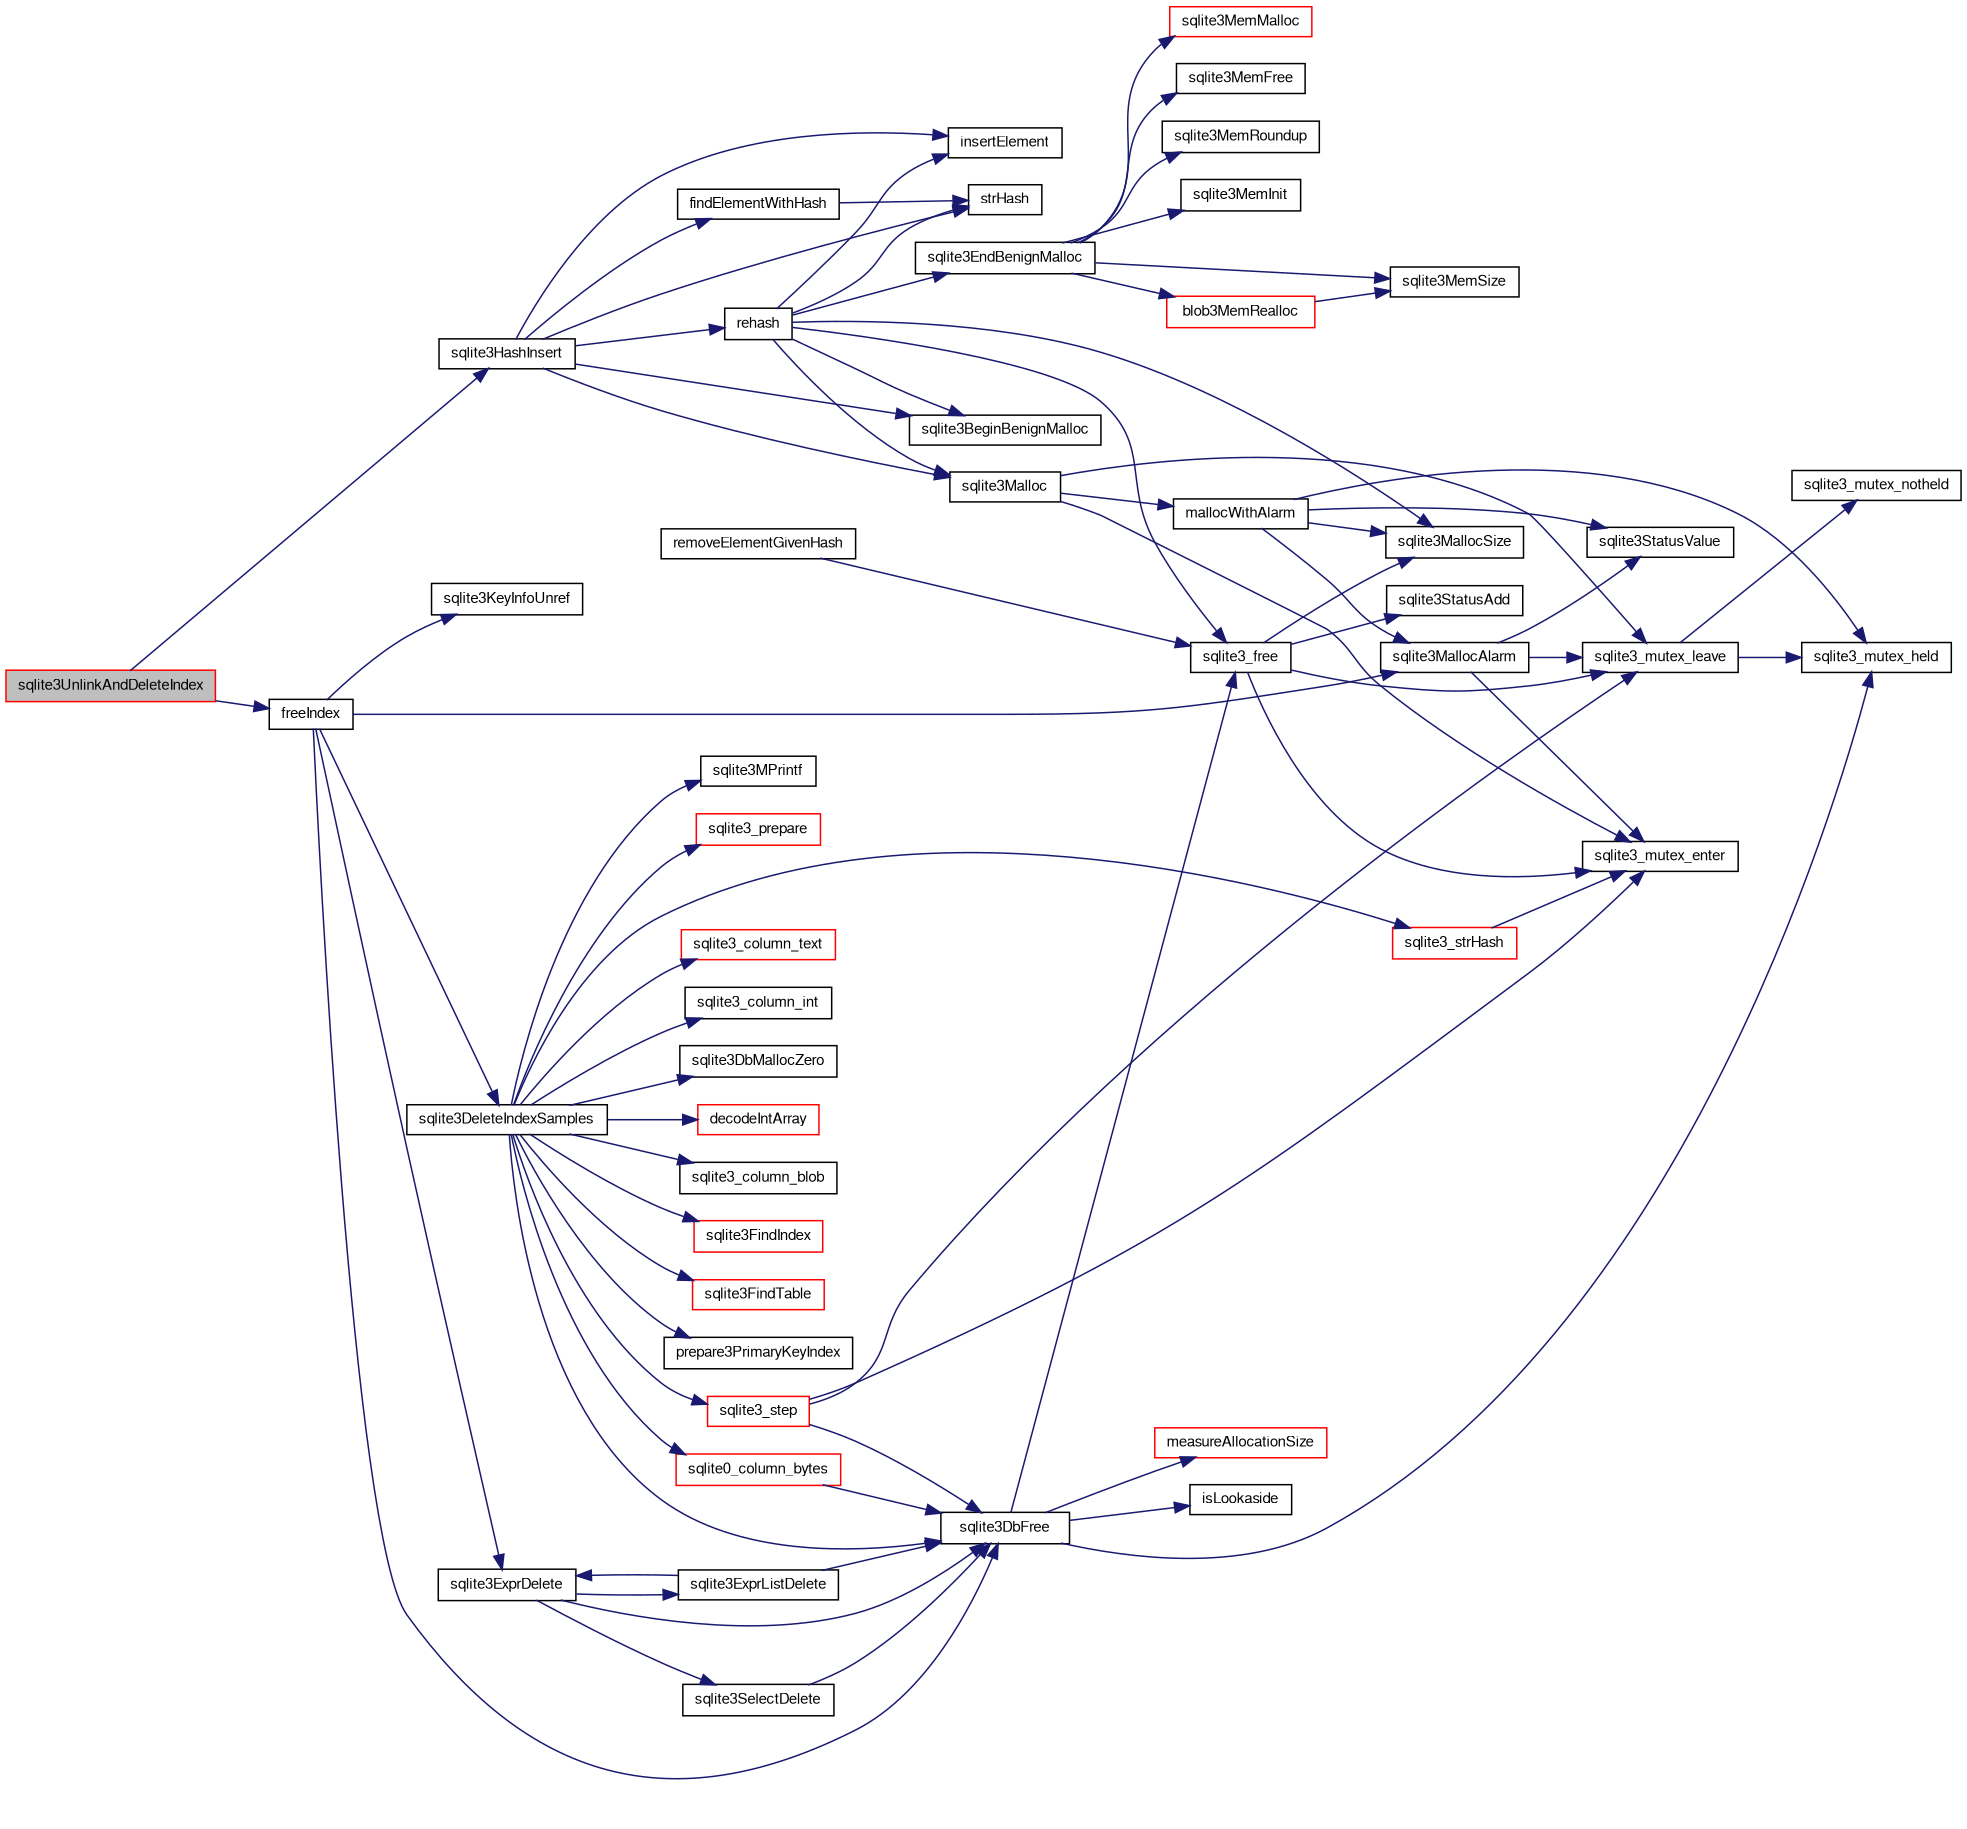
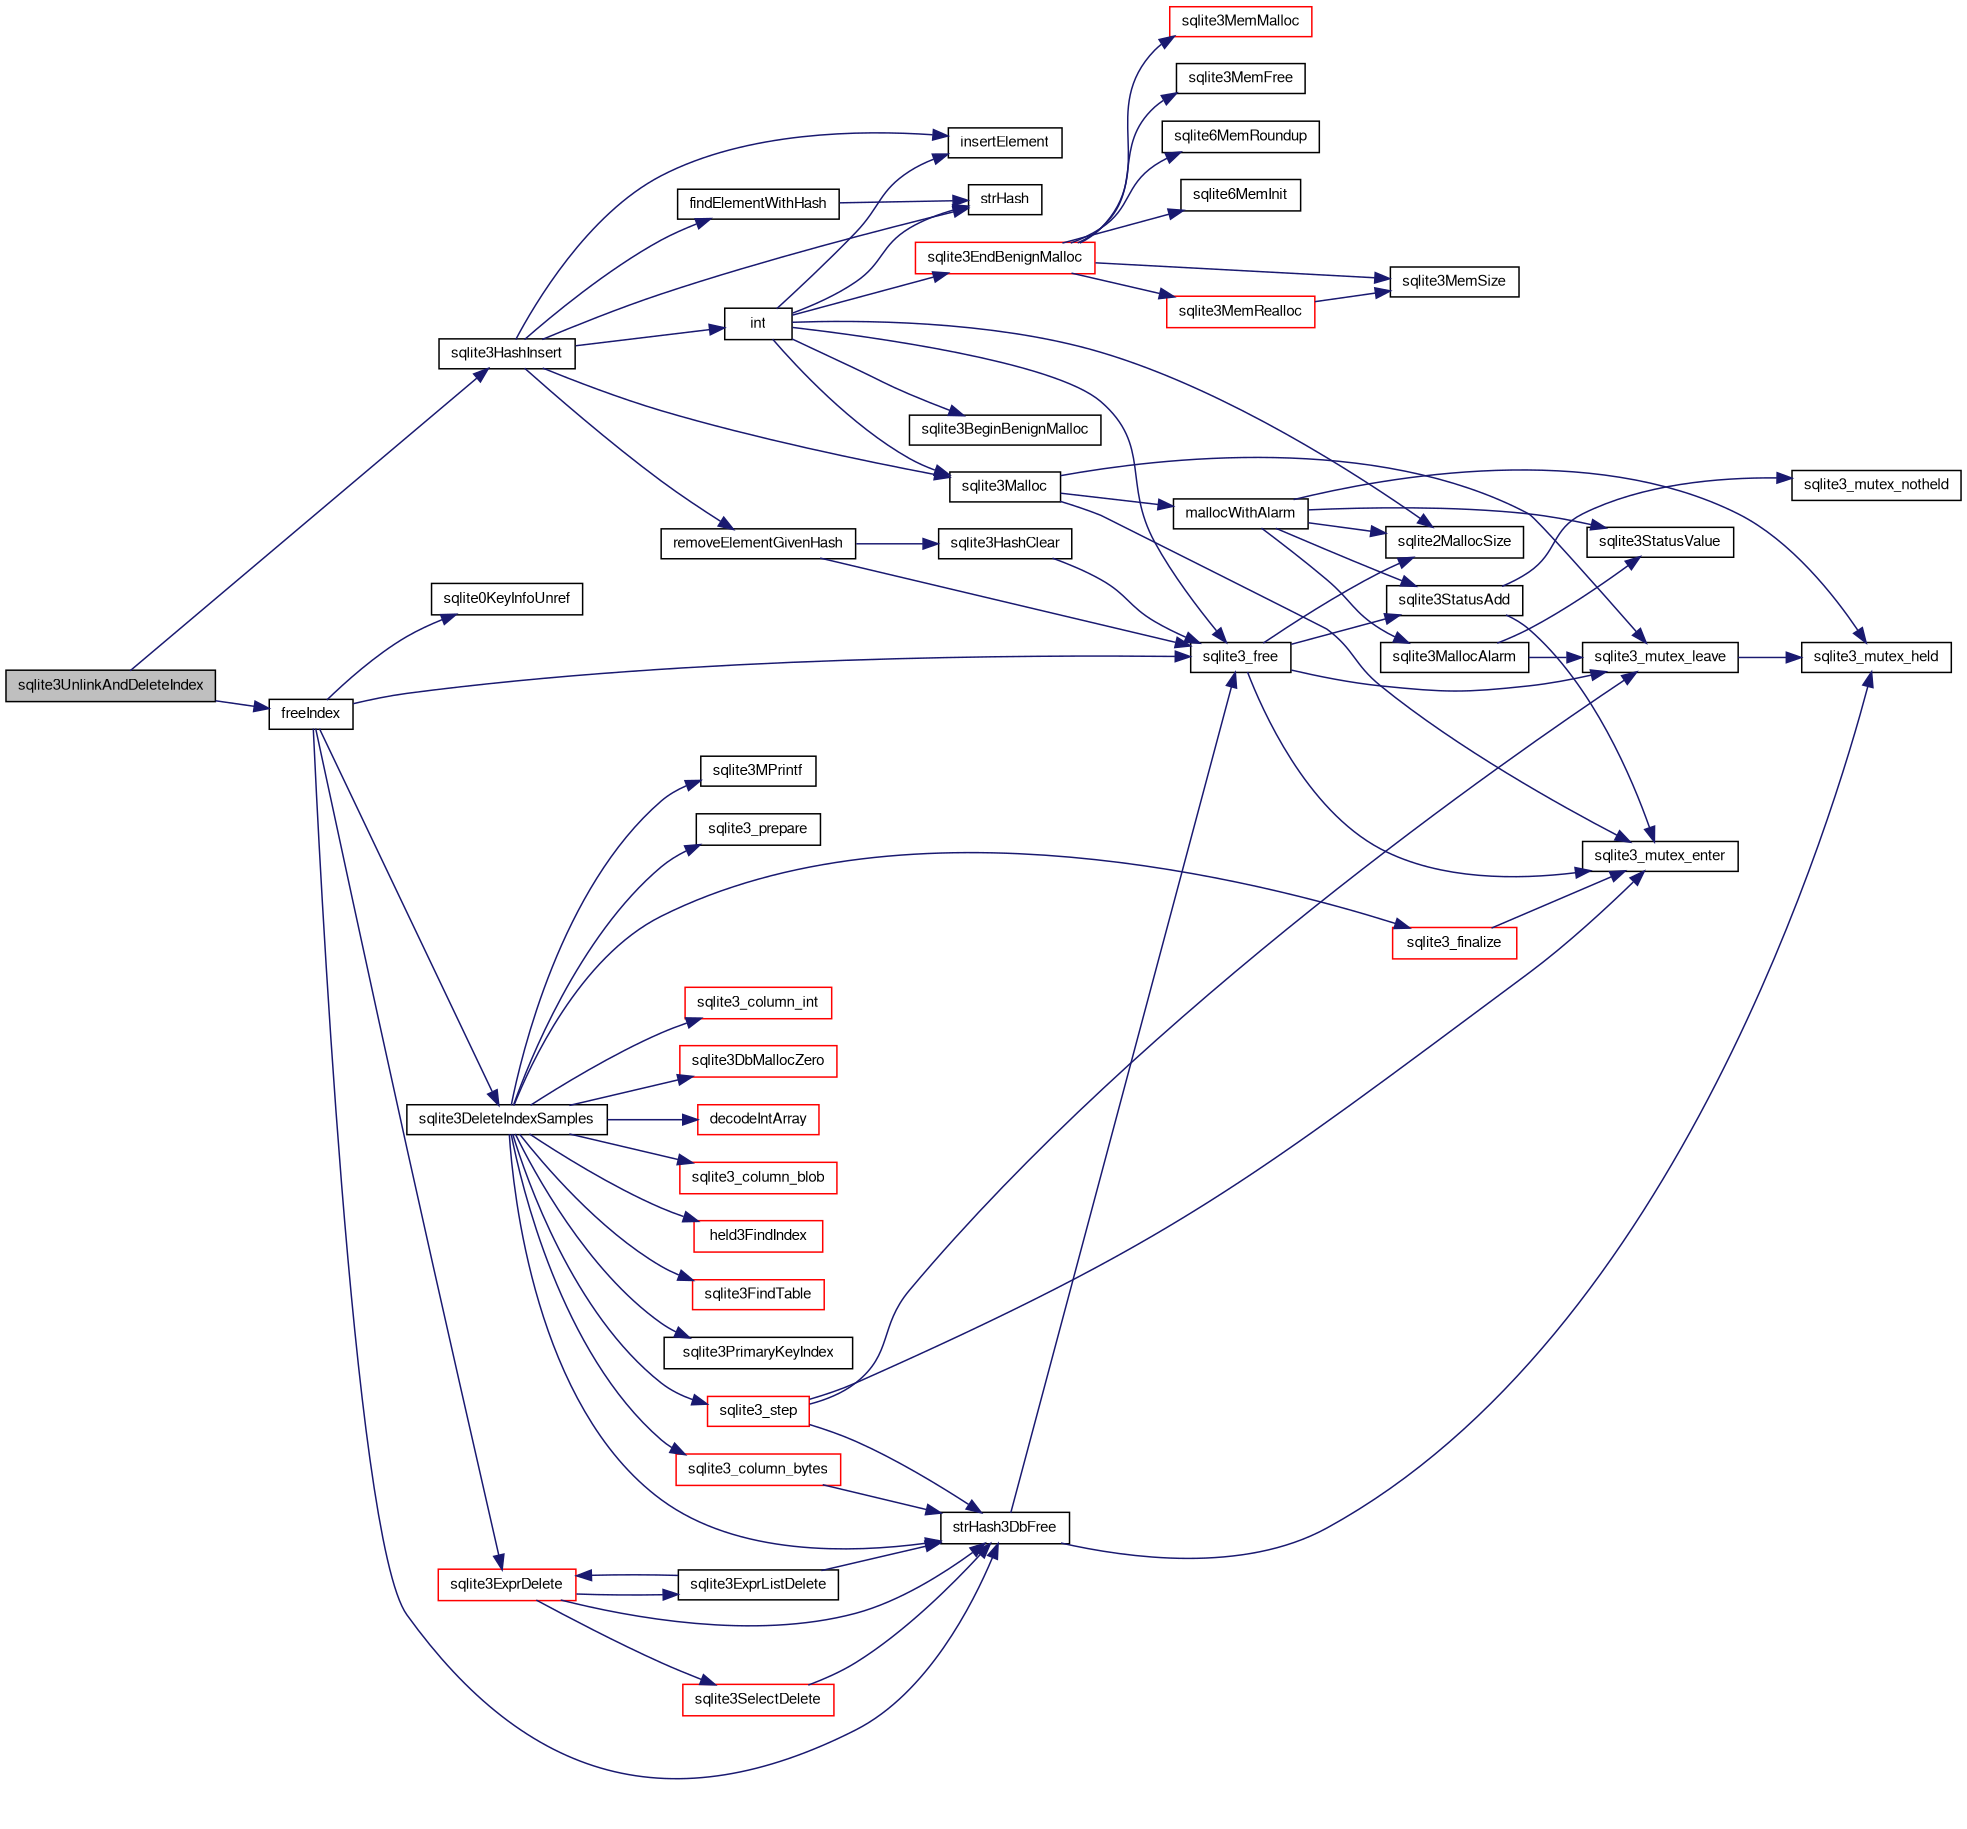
node "sqlite3MemRoundup": label "sqlite3MemRoundup" -> "sqlite6MemRoundup"
node "sqlite3MemInit": label "sqlite3MemInit" -> "sqlite6MemInit"
node "sqlite3EndBenignMalloc": color black -> red
node "blob3MemRealloc": label "blob3MemRealloc" -> "sqlite3MemRealloc"
node "rehash": label "rehash" -> "int"
edge "sqlite3HashInsert" -> "sqlite3BeginBenignMalloc": now "sqlite3HashInsert" -> "removeElementGivenHash"
node "sqlite3MallocSize": label "sqlite3MallocSize" -> "sqlite2MallocSize"
node "sqlite3HashClear": added
edge "mallocWithAlarm" -> "sqlite3StatusAdd": added
edge "sqlite3_mutex_leave" -> "sqlite3_mutex_notheld": now "sqlite3StatusAdd" -> "sqlite3_mutex_notheld"
node "sqlite3KeyInfoUnref": label "sqlite3KeyInfoUnref" -> "sqlite0KeyInfoUnref"
node "sqlite3UnlinkAndDeleteIndex": color red -> black
edge "freeIndex" -> "sqlite3MallocAlarm": now "freeIndex" -> "sqlite3_free"
edge "sqlite3MallocAlarm" -> "sqlite3_mutex_enter": now "sqlite3StatusAdd" -> "sqlite3_mutex_enter"
node "sqlite3_prepare": color red -> black
node "sqlite3_strHash": label "sqlite3_strHash" -> "sqlite3_finalize"
node "sqlite3_column_text": removed
node "sqlite3_column_int": color black -> red
node "sqlite3DbMallocZero": color black -> red
node "sqlite3_column_blob": color black -> red
node "sqlite3FindIndex": label "sqlite3FindIndex" -> "held3FindIndex"
node "prepare3PrimaryKeyIndex": label "prepare3PrimaryKeyIndex" -> "sqlite3PrimaryKeyIndex"
node "measureAllocationSize": removed
node "sqlite0_column_bytes": label "sqlite0_column_bytes" -> "sqlite3_column_bytes"
node "isLookaside": removed
node "sqlite3DbFree": label "sqlite3DbFree" -> "strHash3DbFree"
node "sqlite3ExprDelete": color black -> red
node "sqlite3SelectDelete": color black -> red
